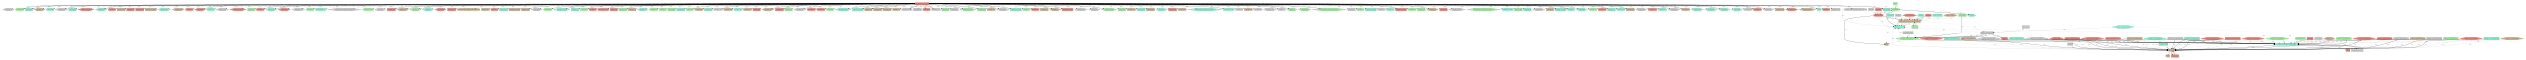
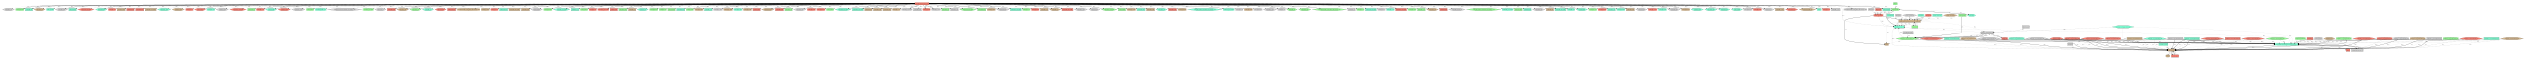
node "(Call,vC = (int) buf[3])": fillcolor salmon -> lightgrey
